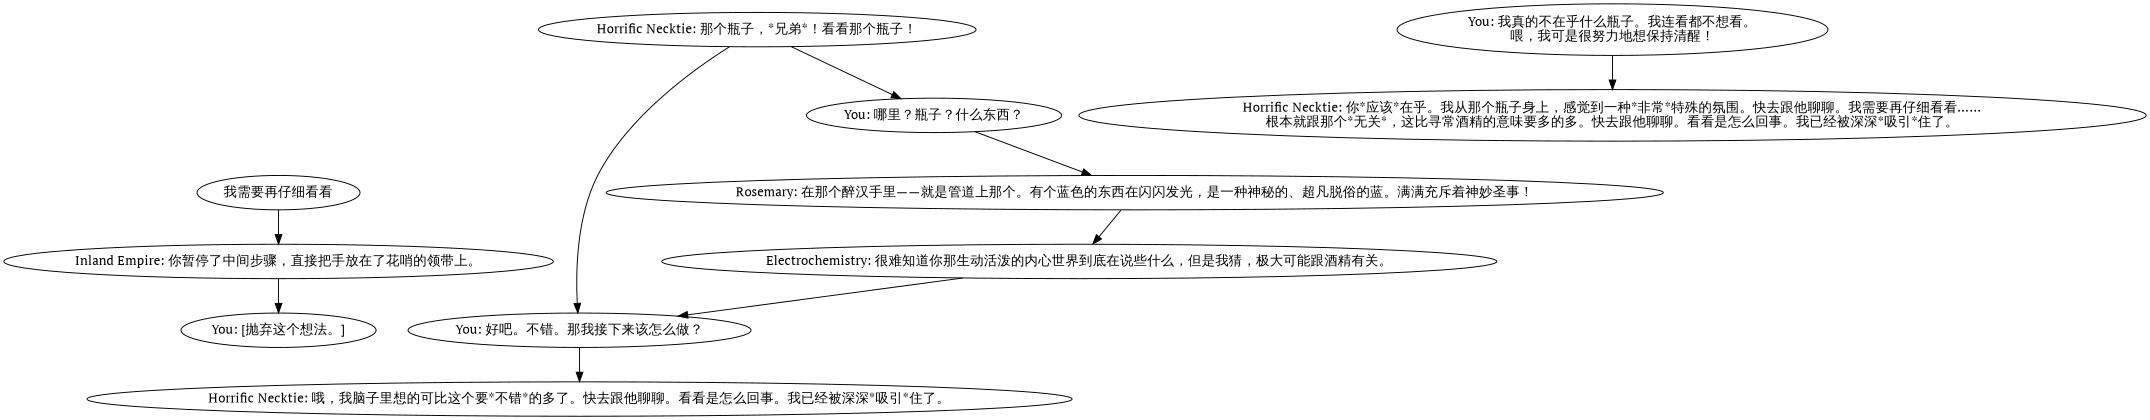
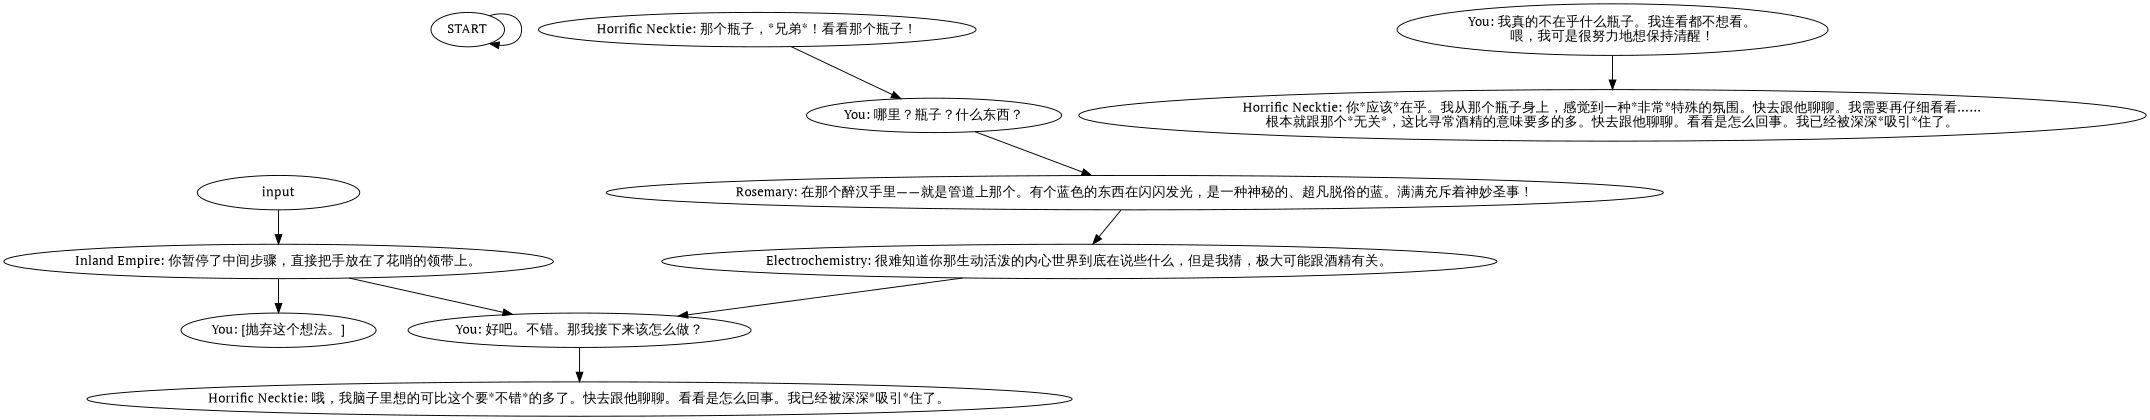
node "START": added
edge "Horrific Necktie: 那个瓶子，*兄弟*！看看那个瓶子！" -> "You: 好吧。不错。那我接下来该怎么做？": now "Inland Empire: 你暂停了中间步骤，直接把手放在了花哨的领带上。" -> "You: 好吧。不错。那我接下来该怎么做？"
node "我需要再仔细看看": label "我需要再仔细看看" -> "input"
